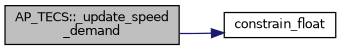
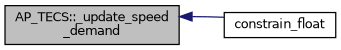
edge "AP_TECS::_update_speed _demand" -> "constrain_float": reversed
